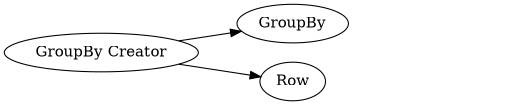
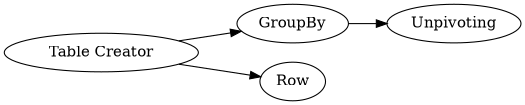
node "Unpivoting": added
node "GroupBy Creator": label "GroupBy Creator" -> "Table Creator"
